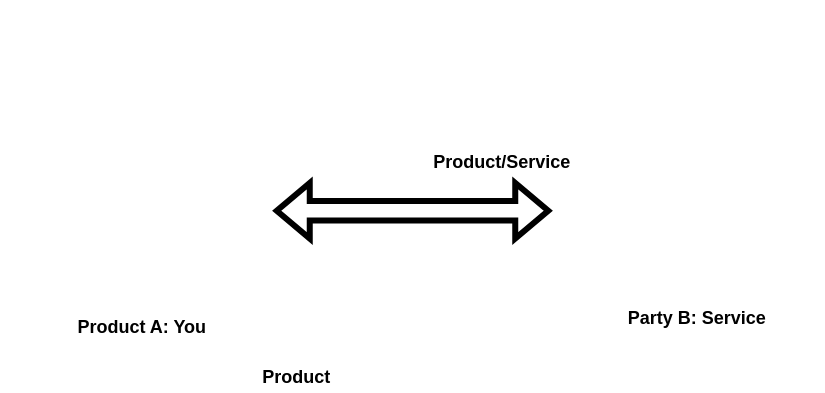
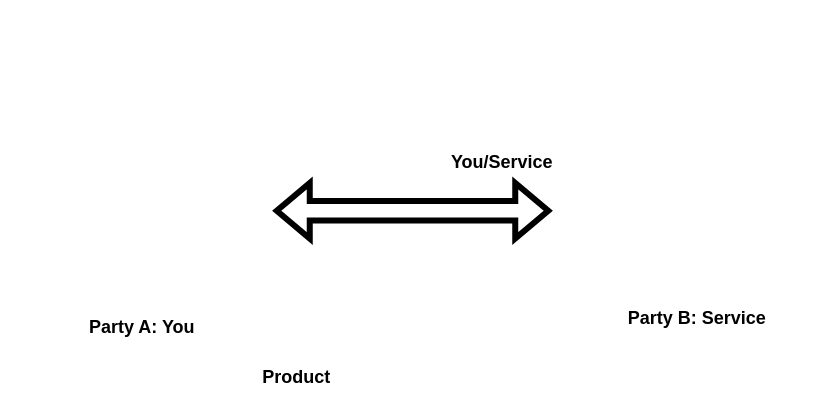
node "Product/Service": label "Product/Service" -> "You/Service"
node "Product A: You": label "Product A: You" -> "Party A: You"
